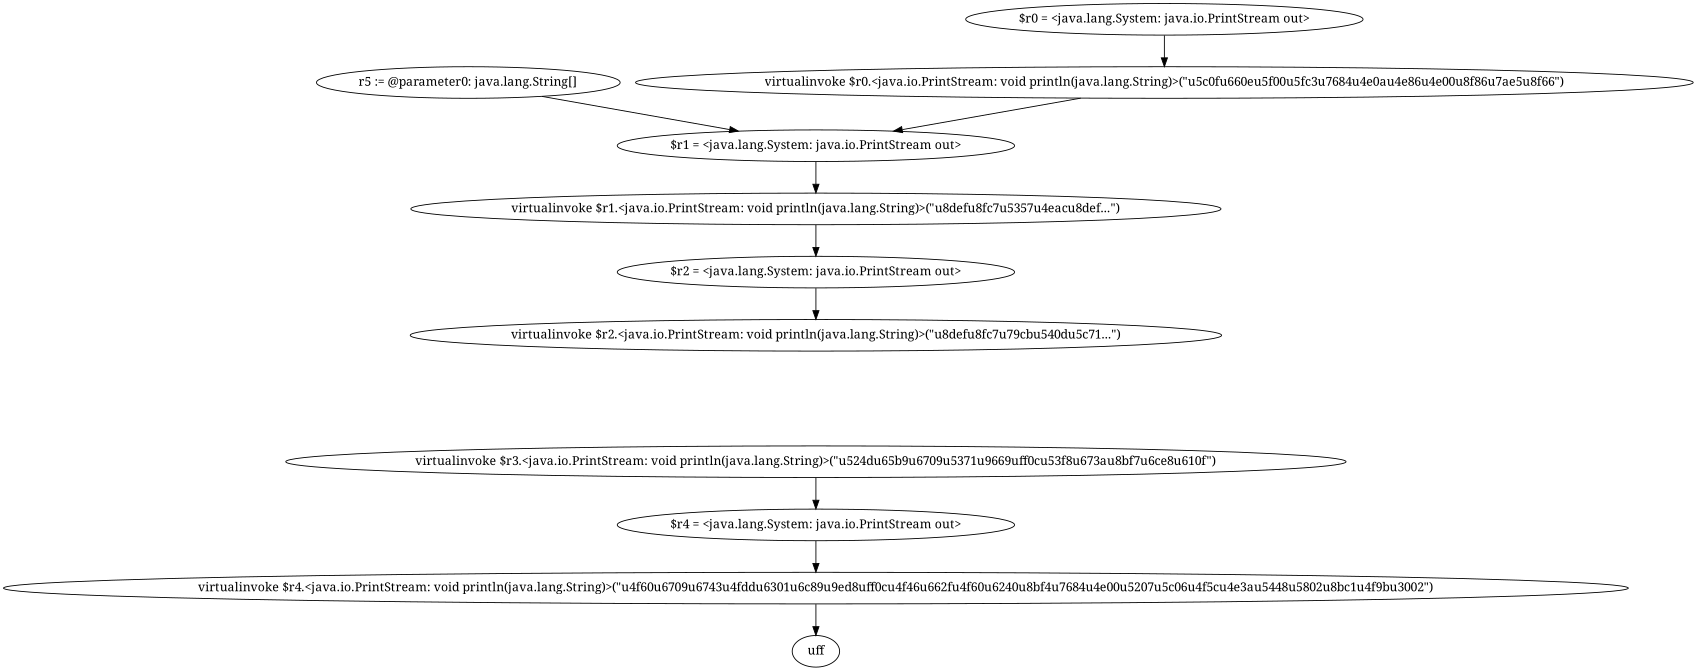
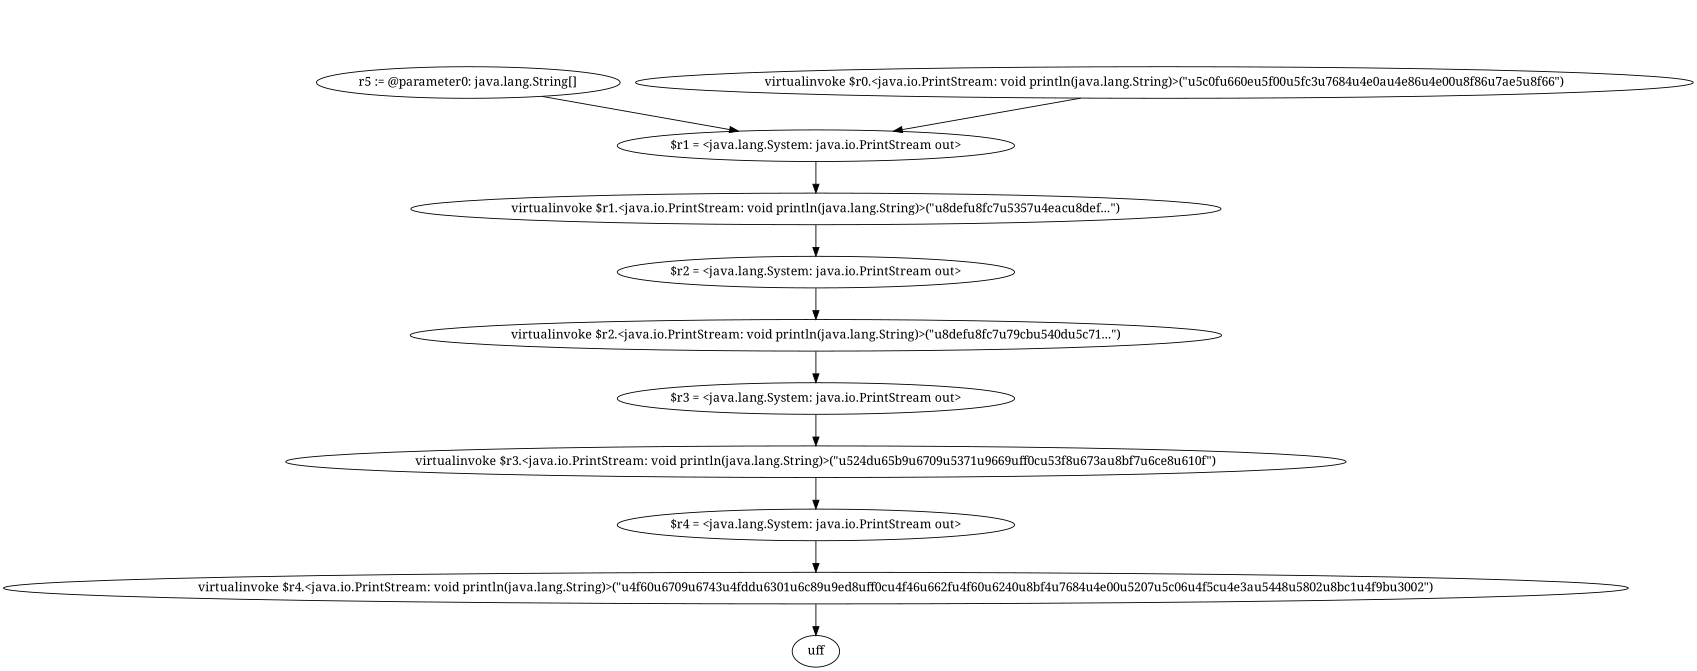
node "$r0 = <java.lang.System: java.io.PrintStream out>": removed
node "$r3 = <java.lang.System: java.io.PrintStream out>": added
